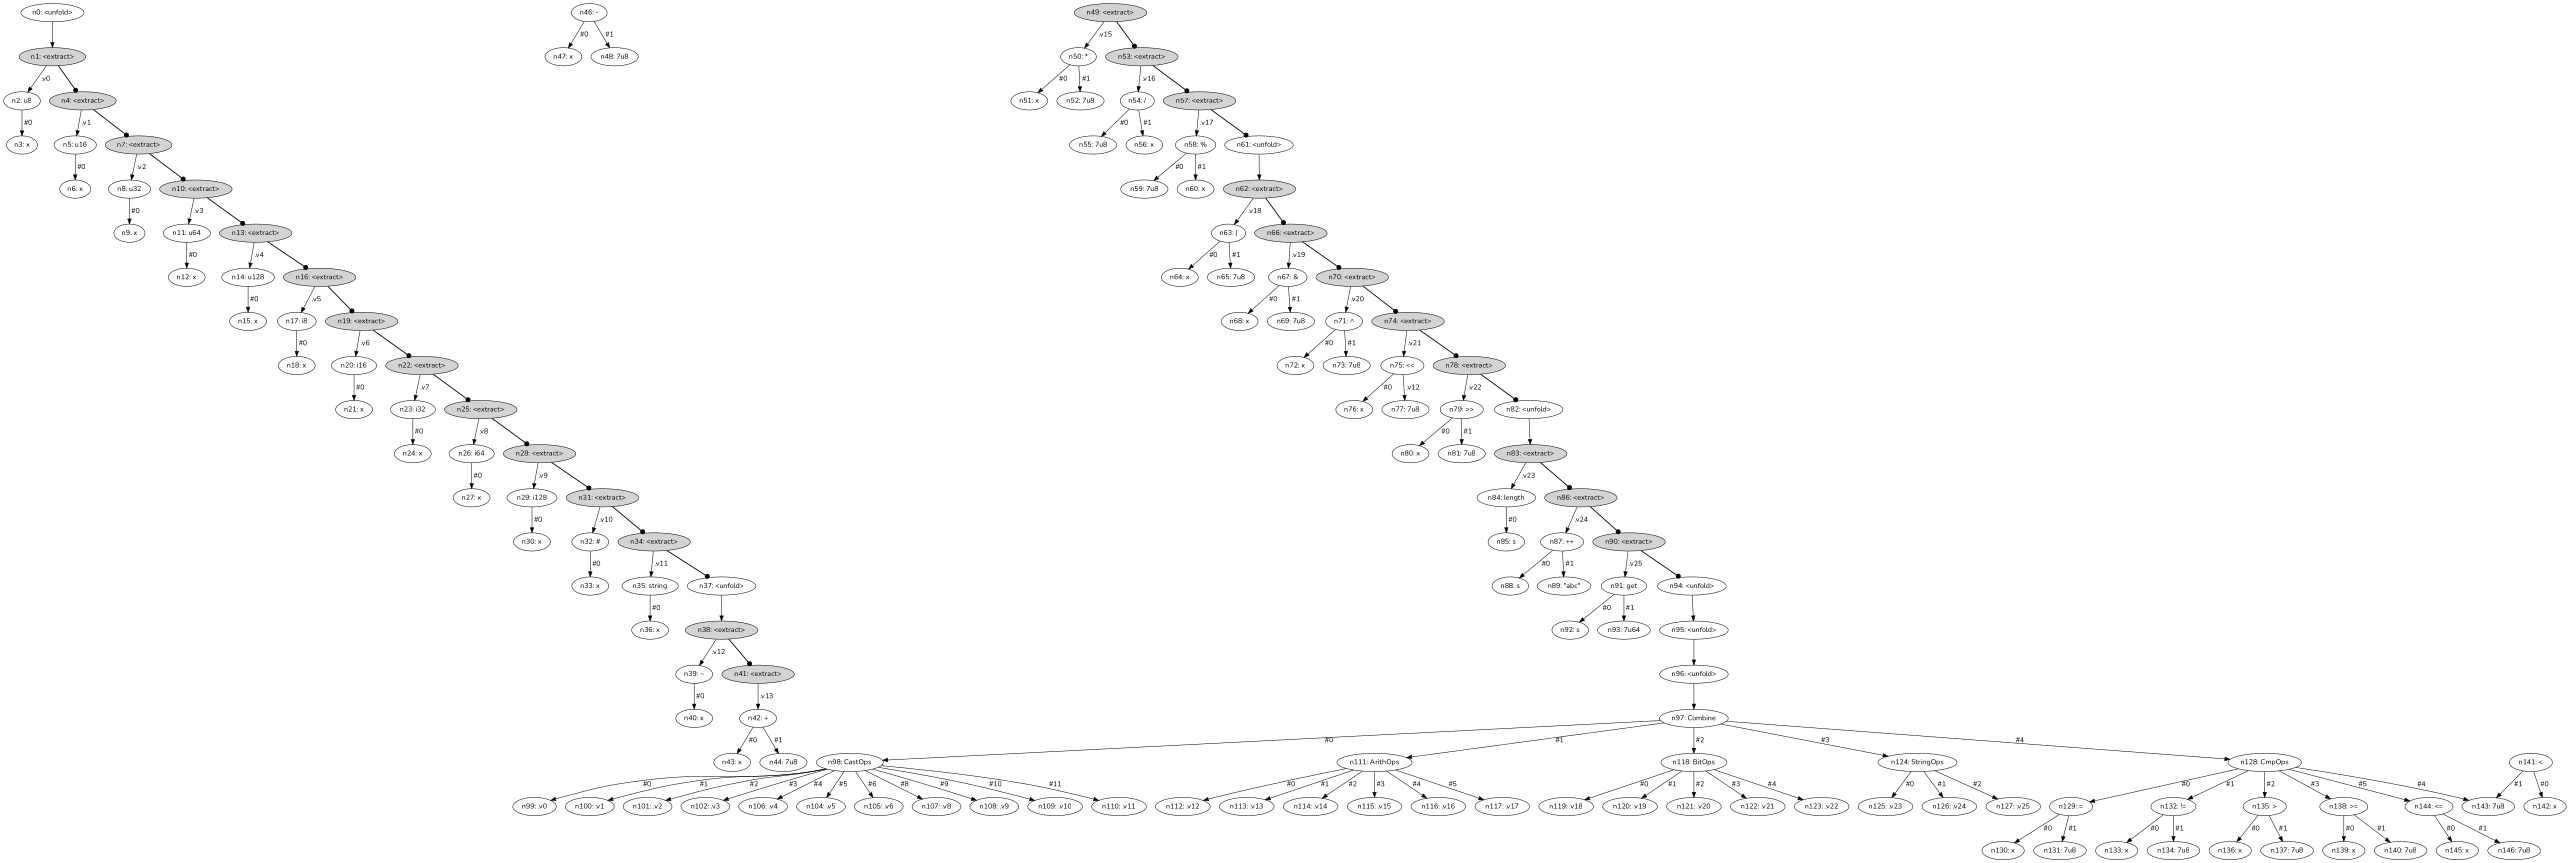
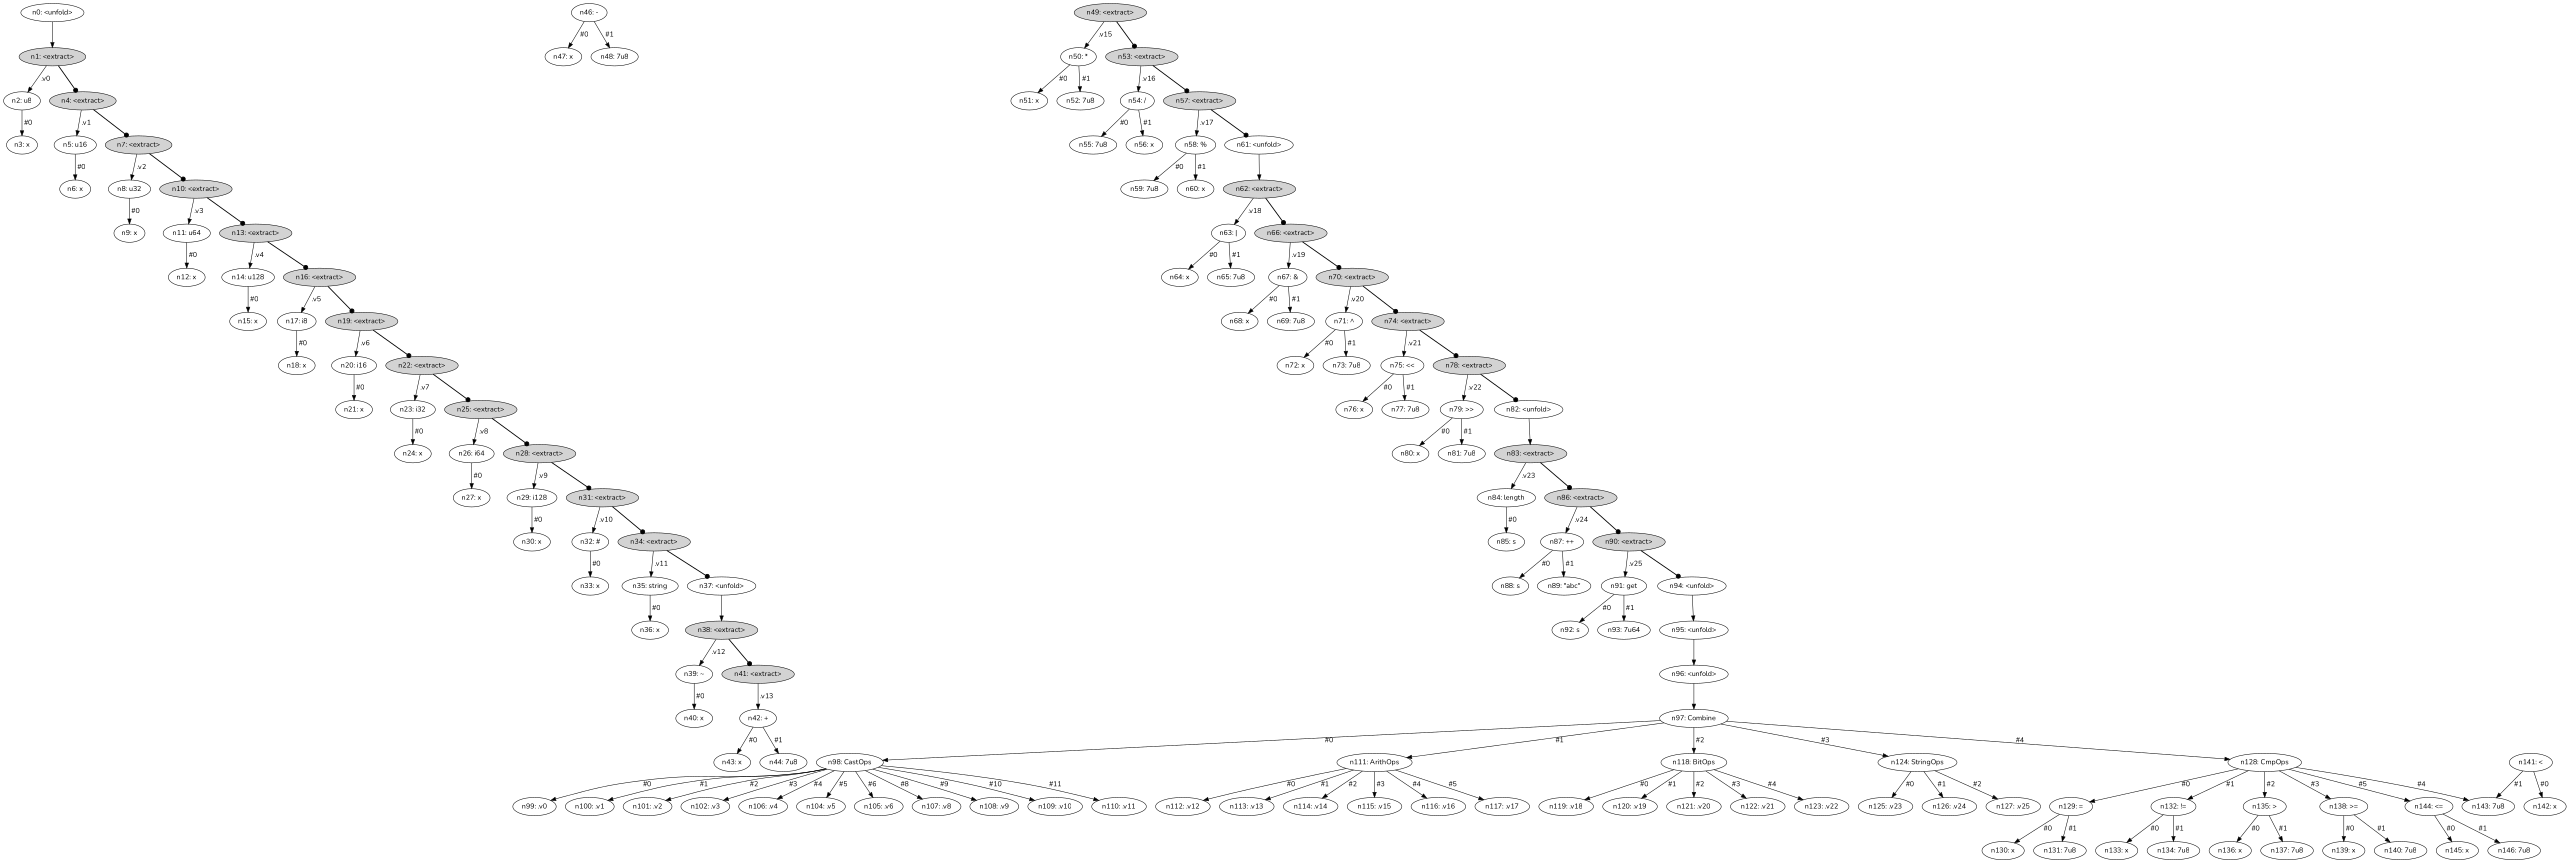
edge "n75: <<" -> "n77: 7u8": label " .v12 " -> " #1 "
